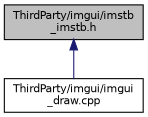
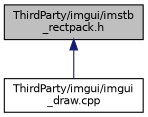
node "ThirdParty/imgui/imstb _imstb.h": label "ThirdParty/imgui/imstb _imstb.h" -> "ThirdParty/imgui/imstb _rectpack.h"
